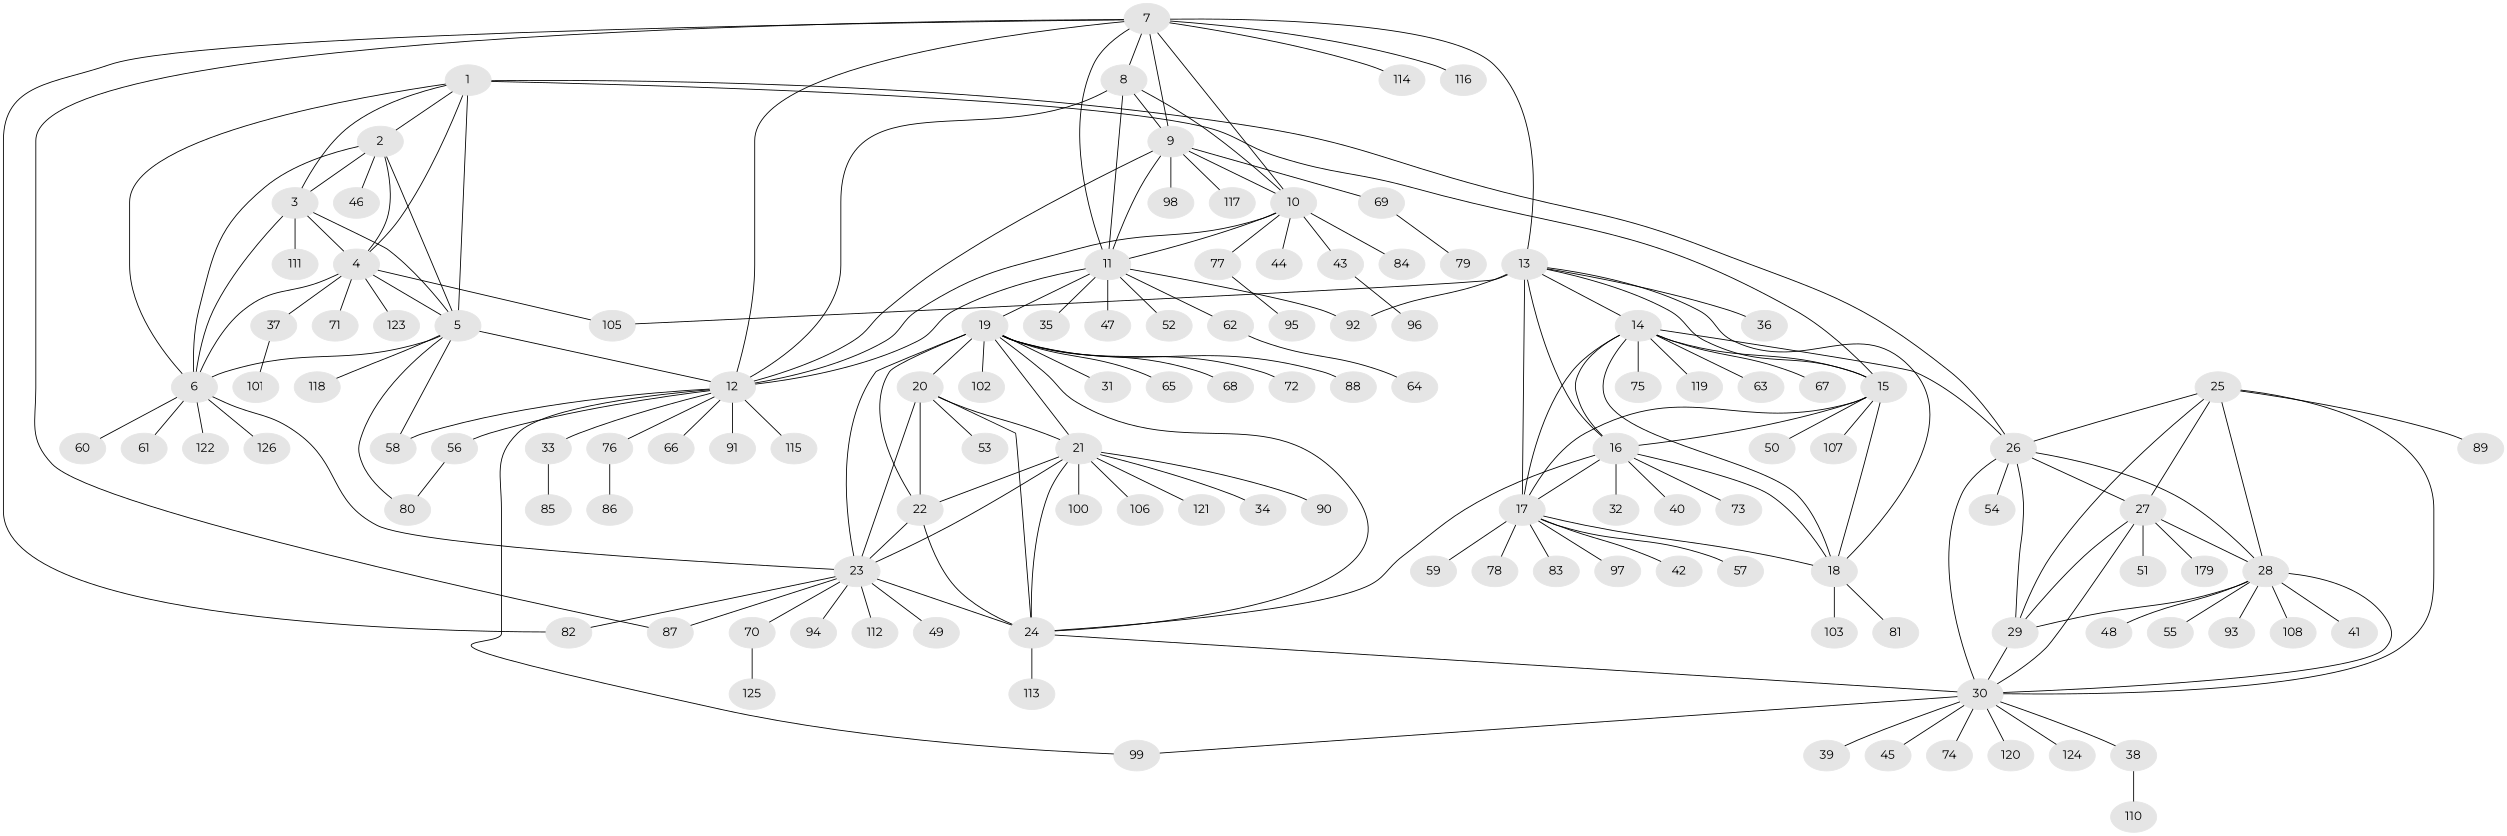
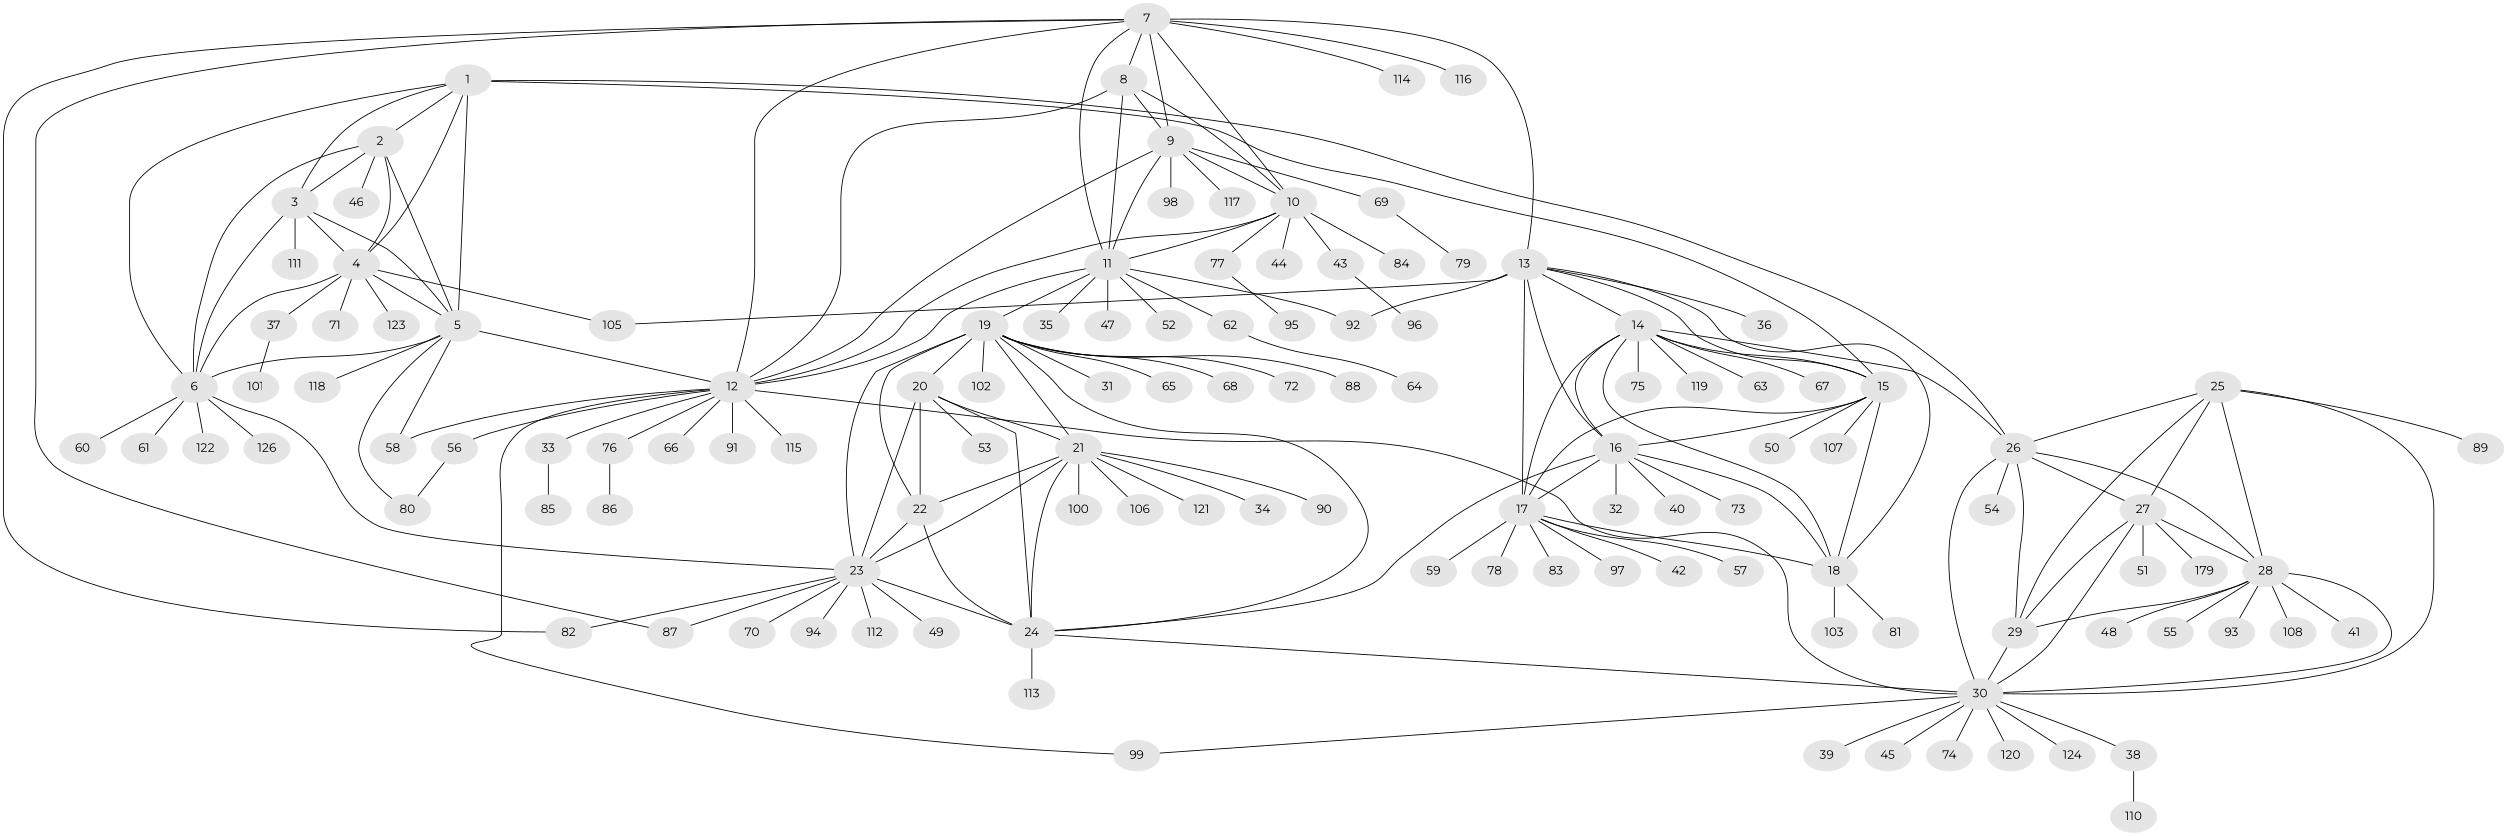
edge "12" -- "30": added
node "125": removed
